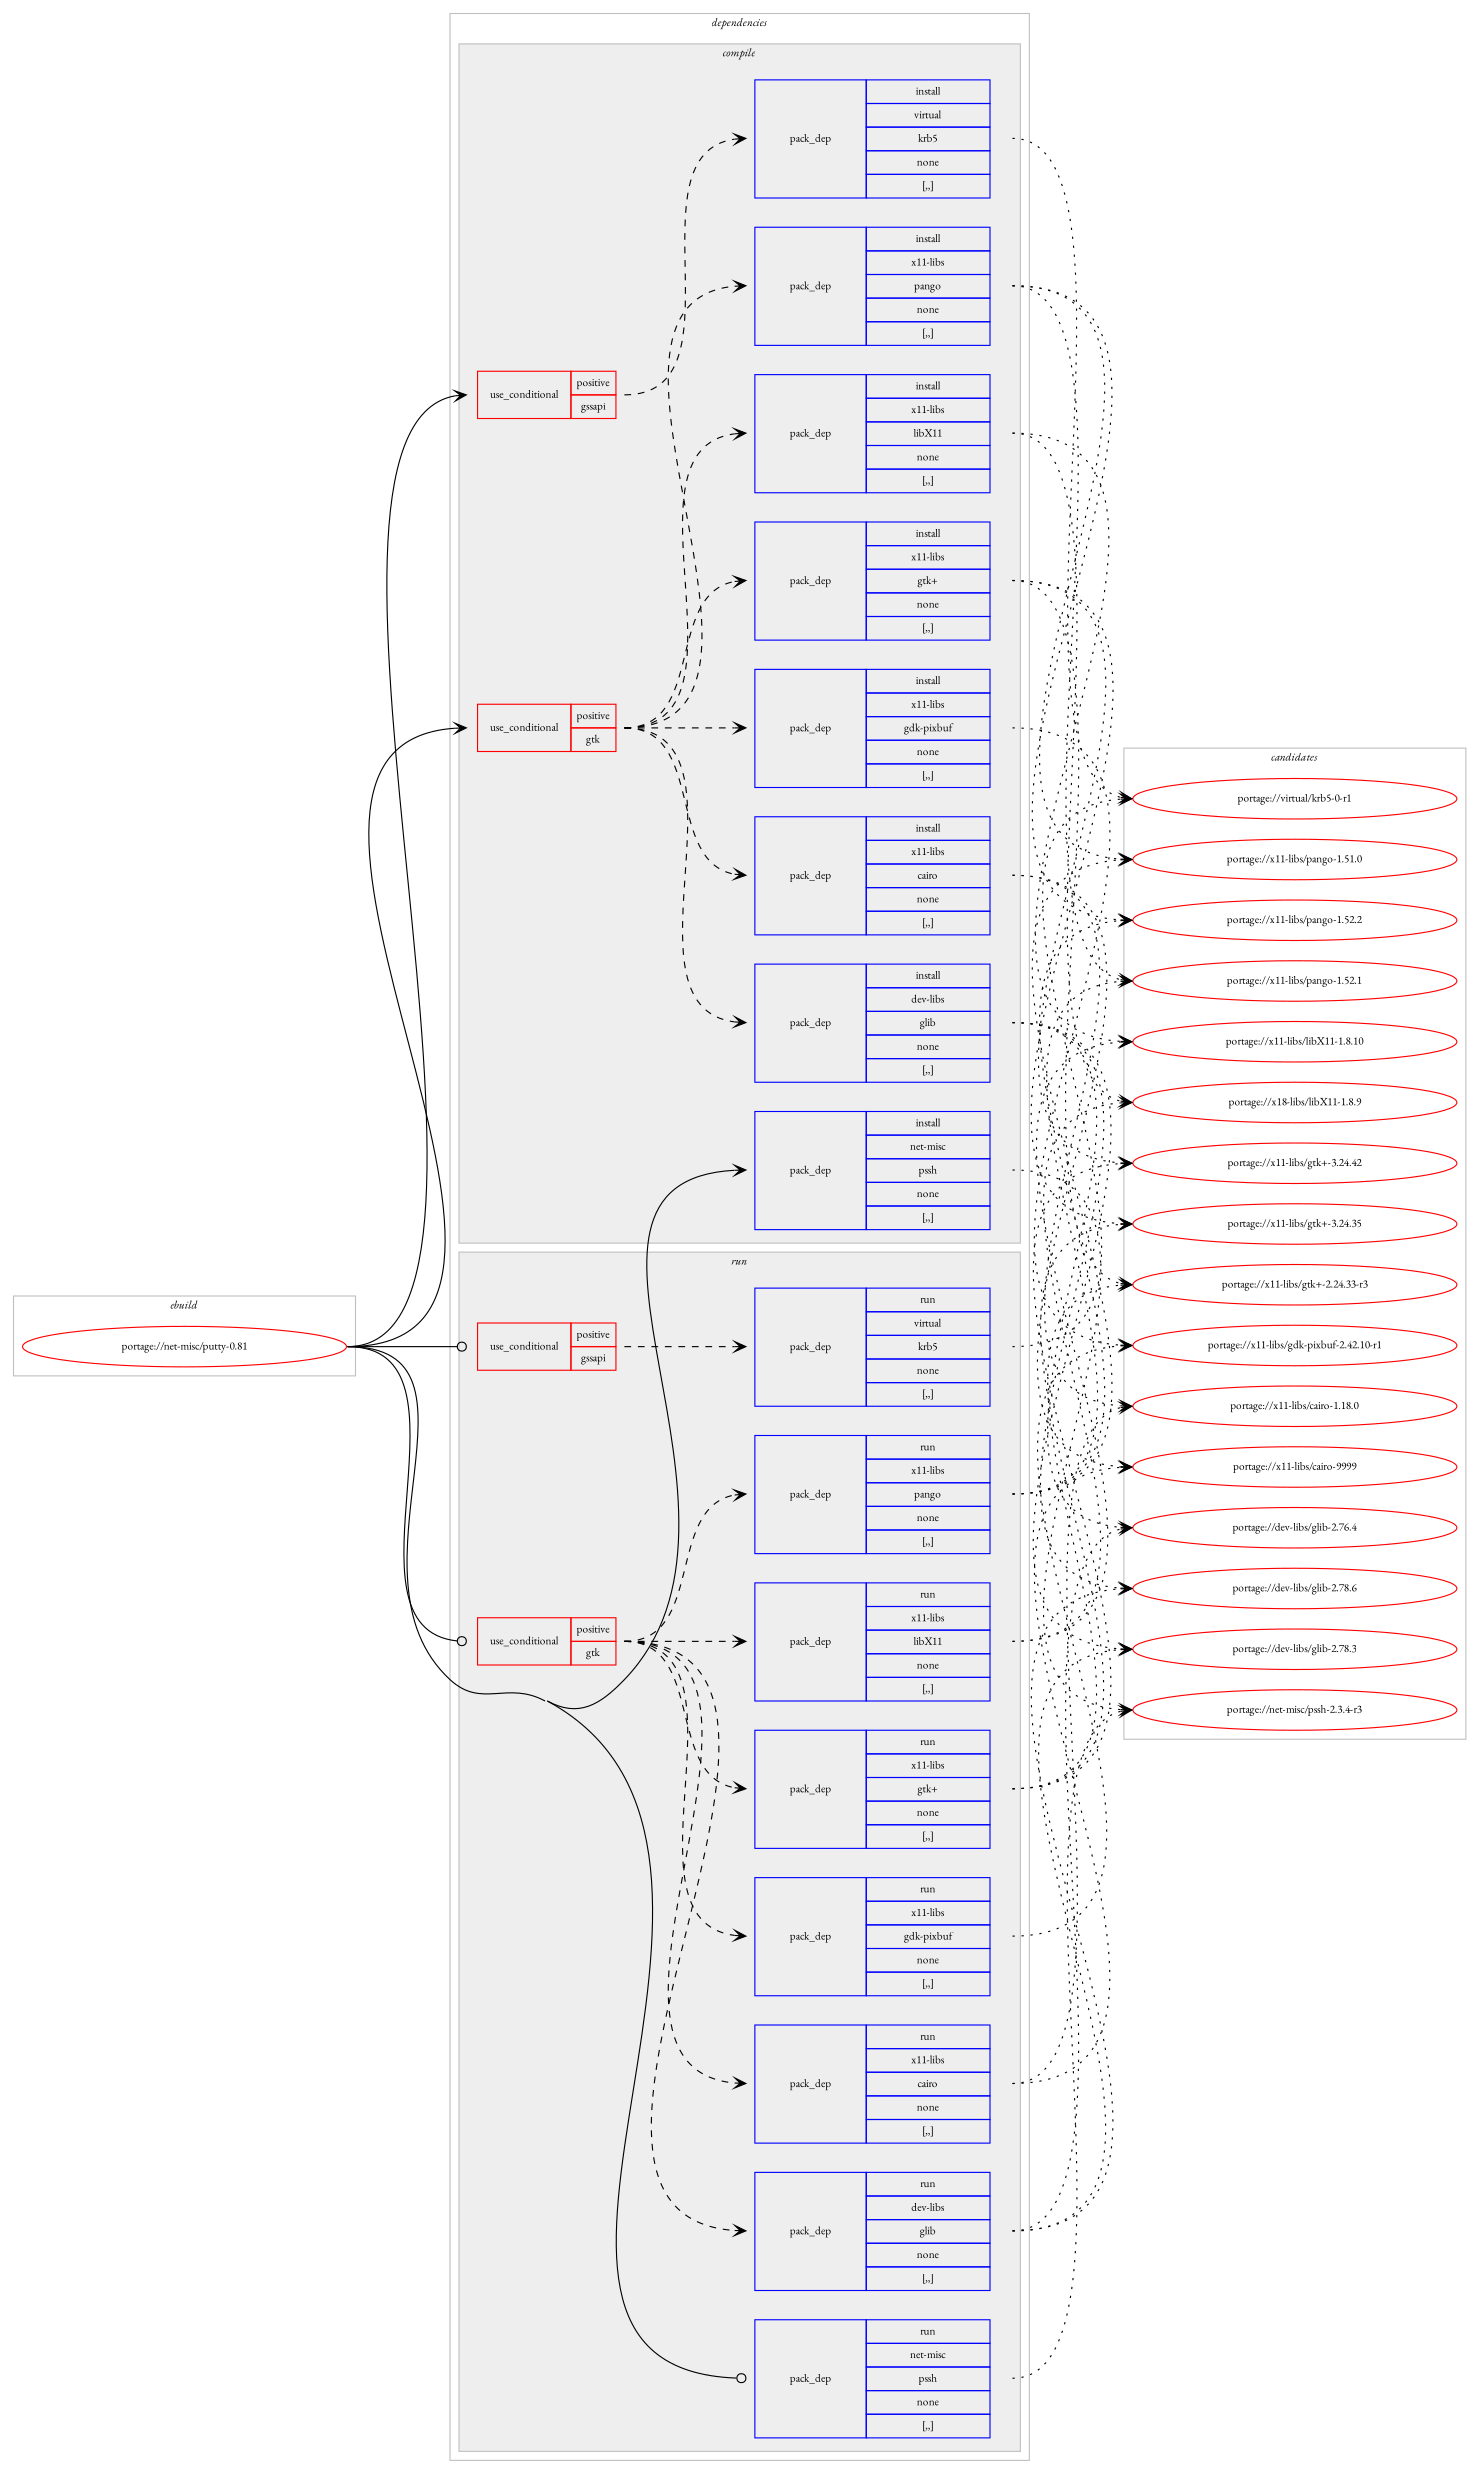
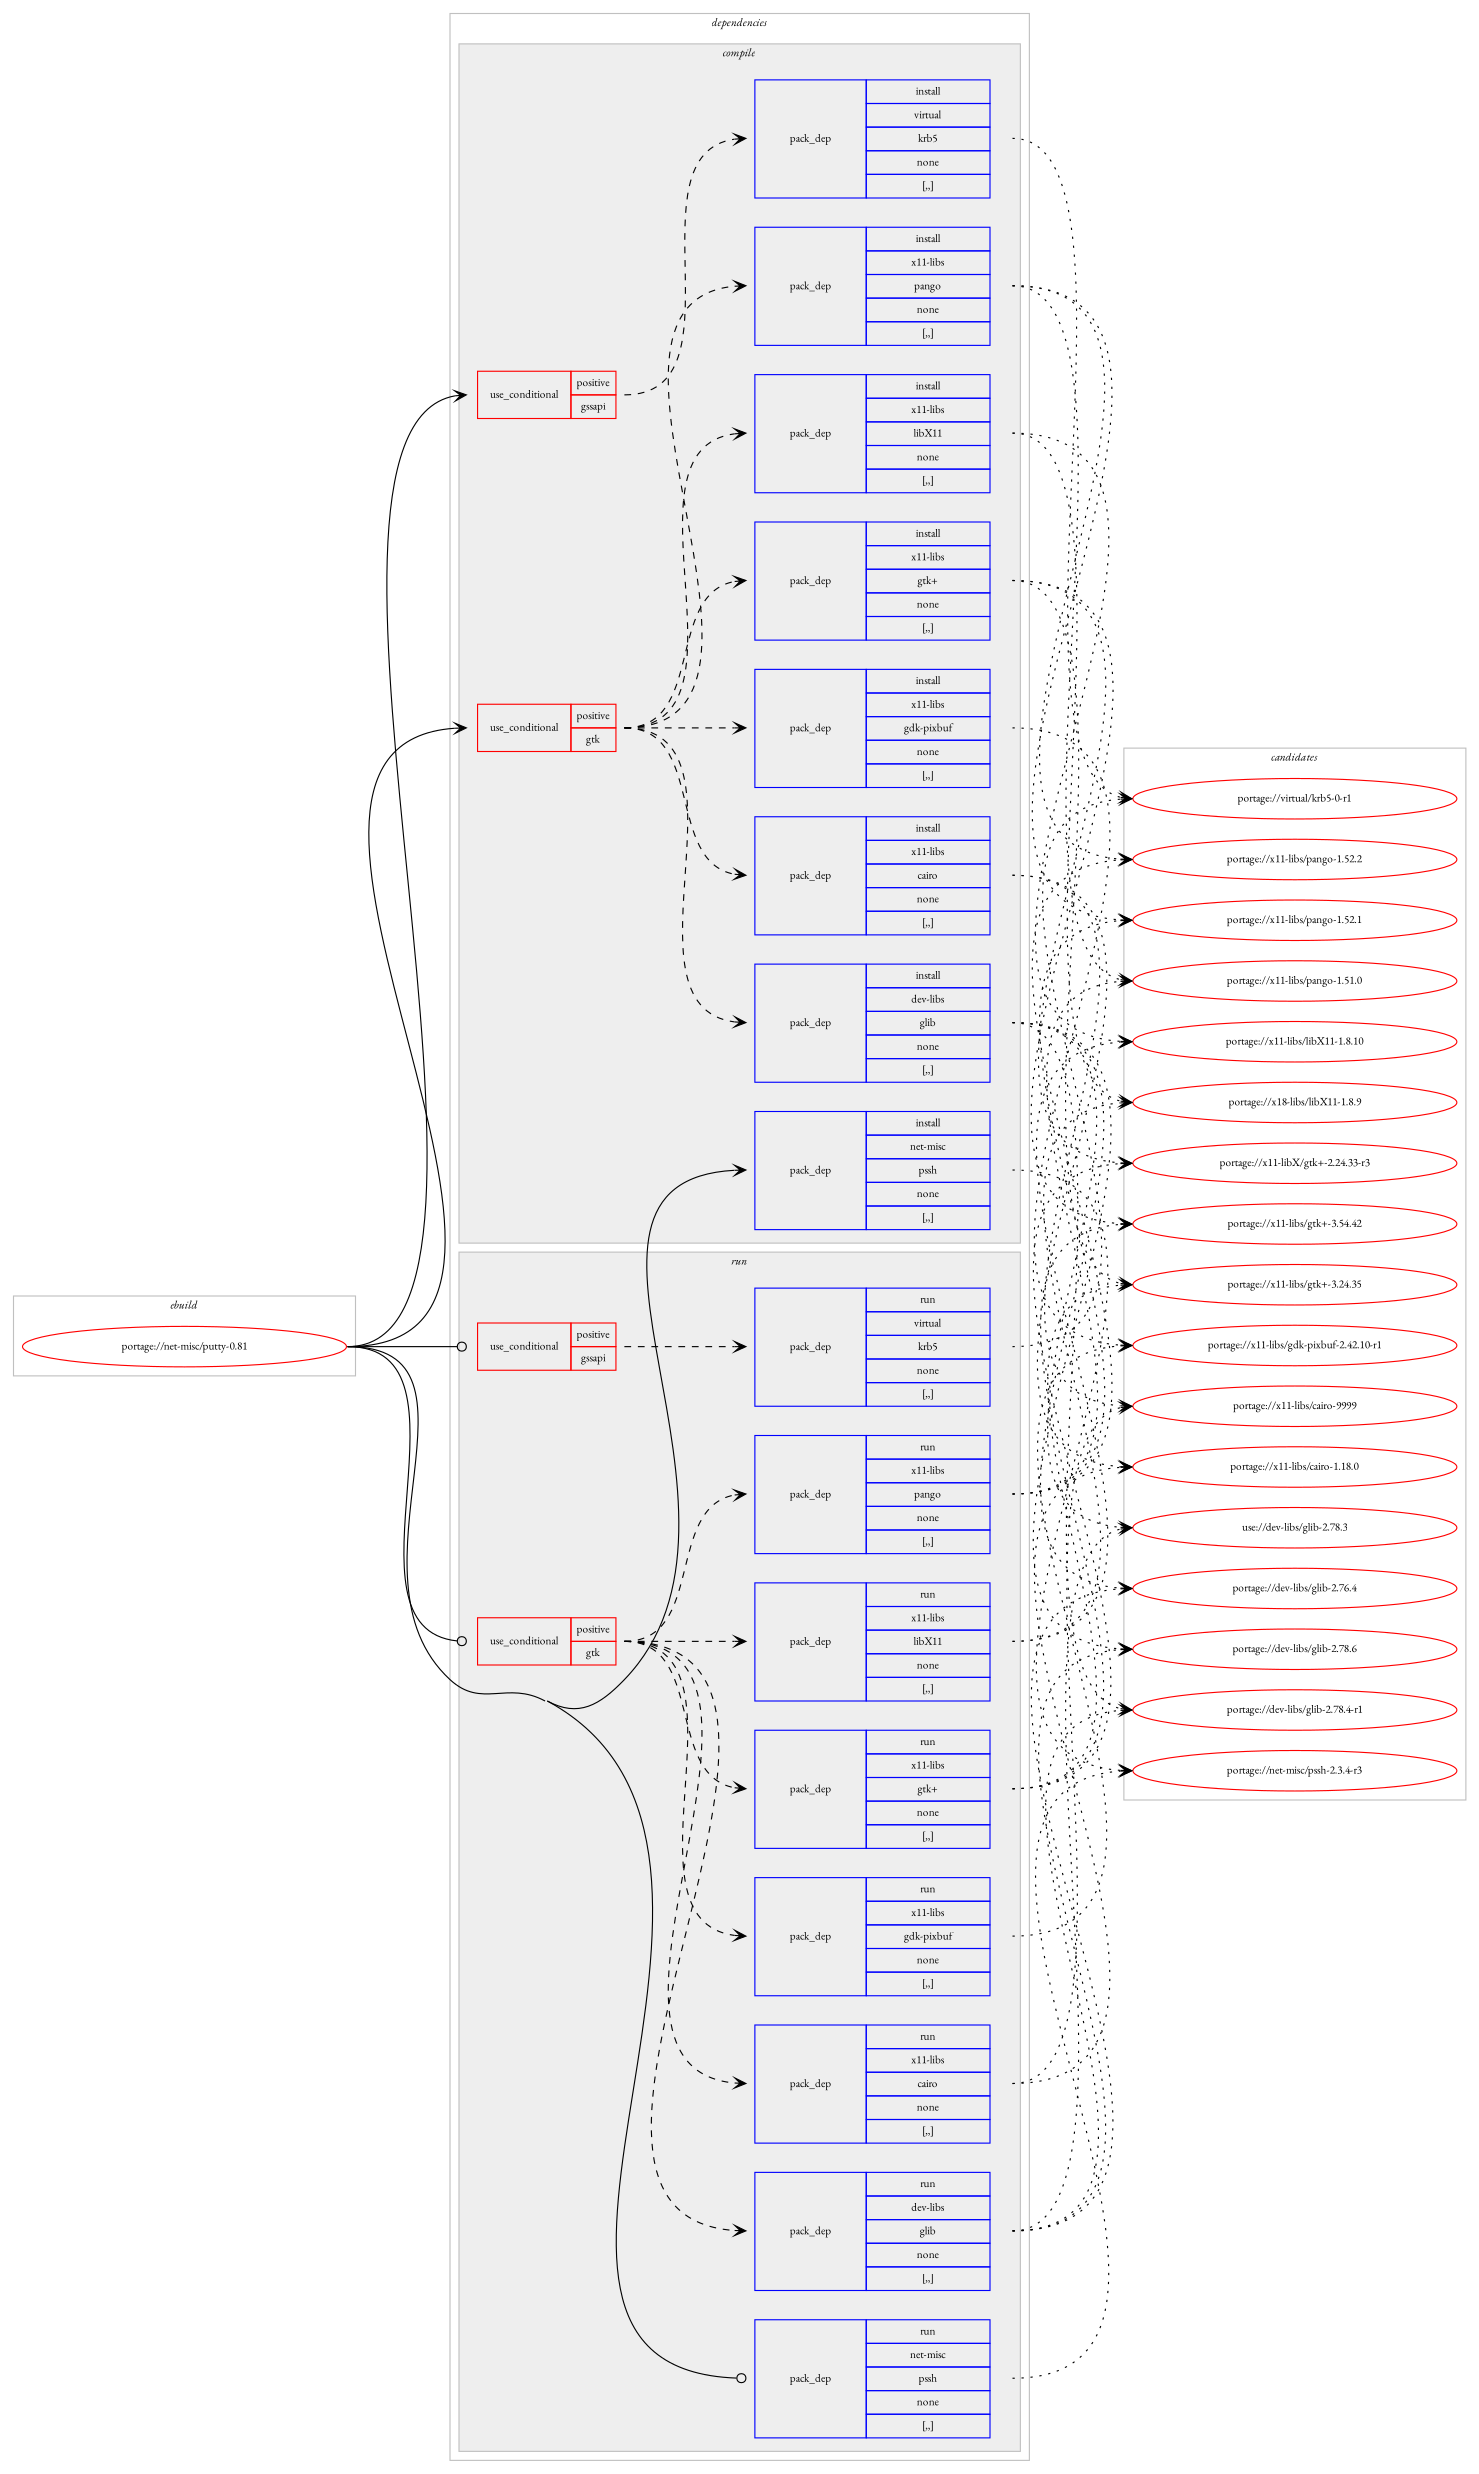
node "portage://x11-libs/gtk+-3.24.42": label "portage://x11-libs/gtk+-3.24.42" -> "portage://x11-libs/gtk+-3.54.42"
node "portage://x11-libs/gtk+-2.24.33-r3": label "portage://x11-libs/gtk+-2.24.33-r3" -> "portage://x11-libX/gtk+-2.24.33-r3"
node "portage://dev-libs/glib-2.78.3": label "portage://dev-libs/glib-2.78.3" -> "use://dev-libs/glib-2.78.3"
node "portage://dev-libs/glib-2.78.4-r1": added
